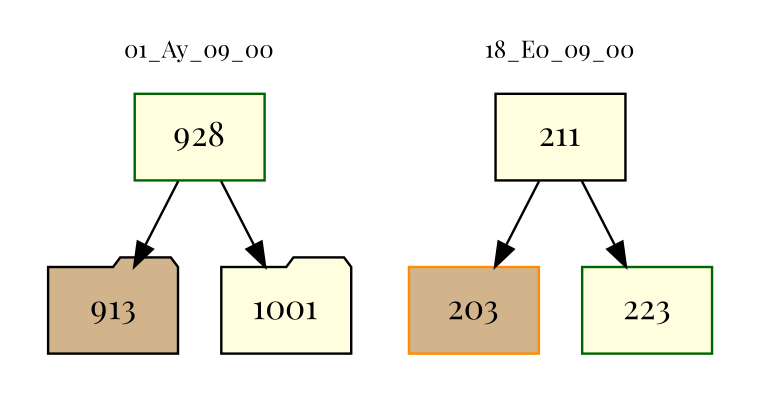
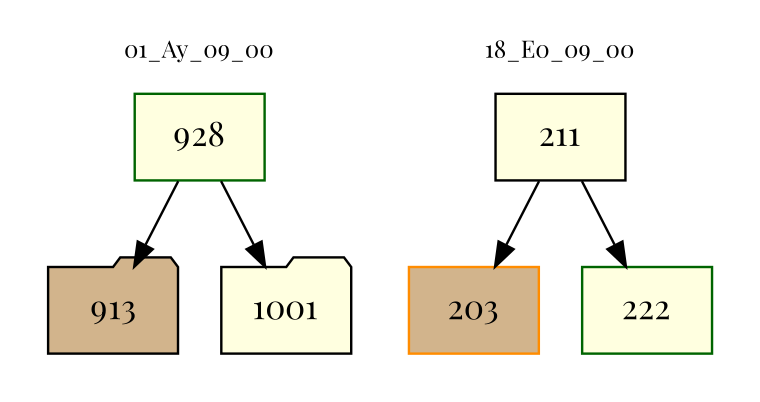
node "223": label "223" -> "222"
